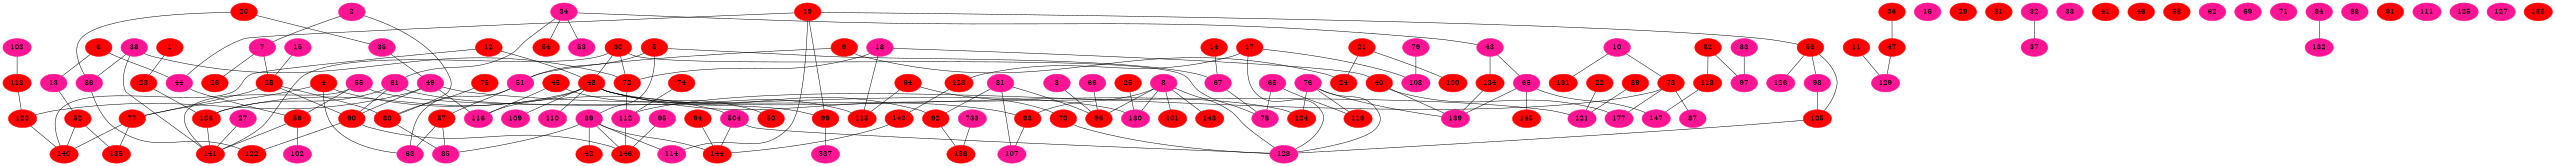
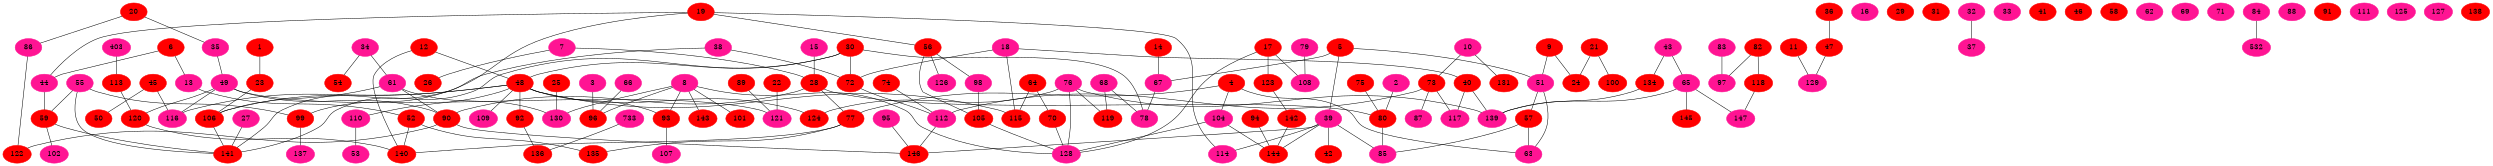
edge "34" -- "43": removed
edge "2" -- "7": removed
edge "34" -- "53": now "110" -- "53"
node "103": label "103" -> "403"
node "132": label "132" -> "532"
edge "38" -- "86": removed
node "81": removed
node "504": label "504" -> "104"
node "177": label "177" -> "117"
node "337": label "337" -> "137"
